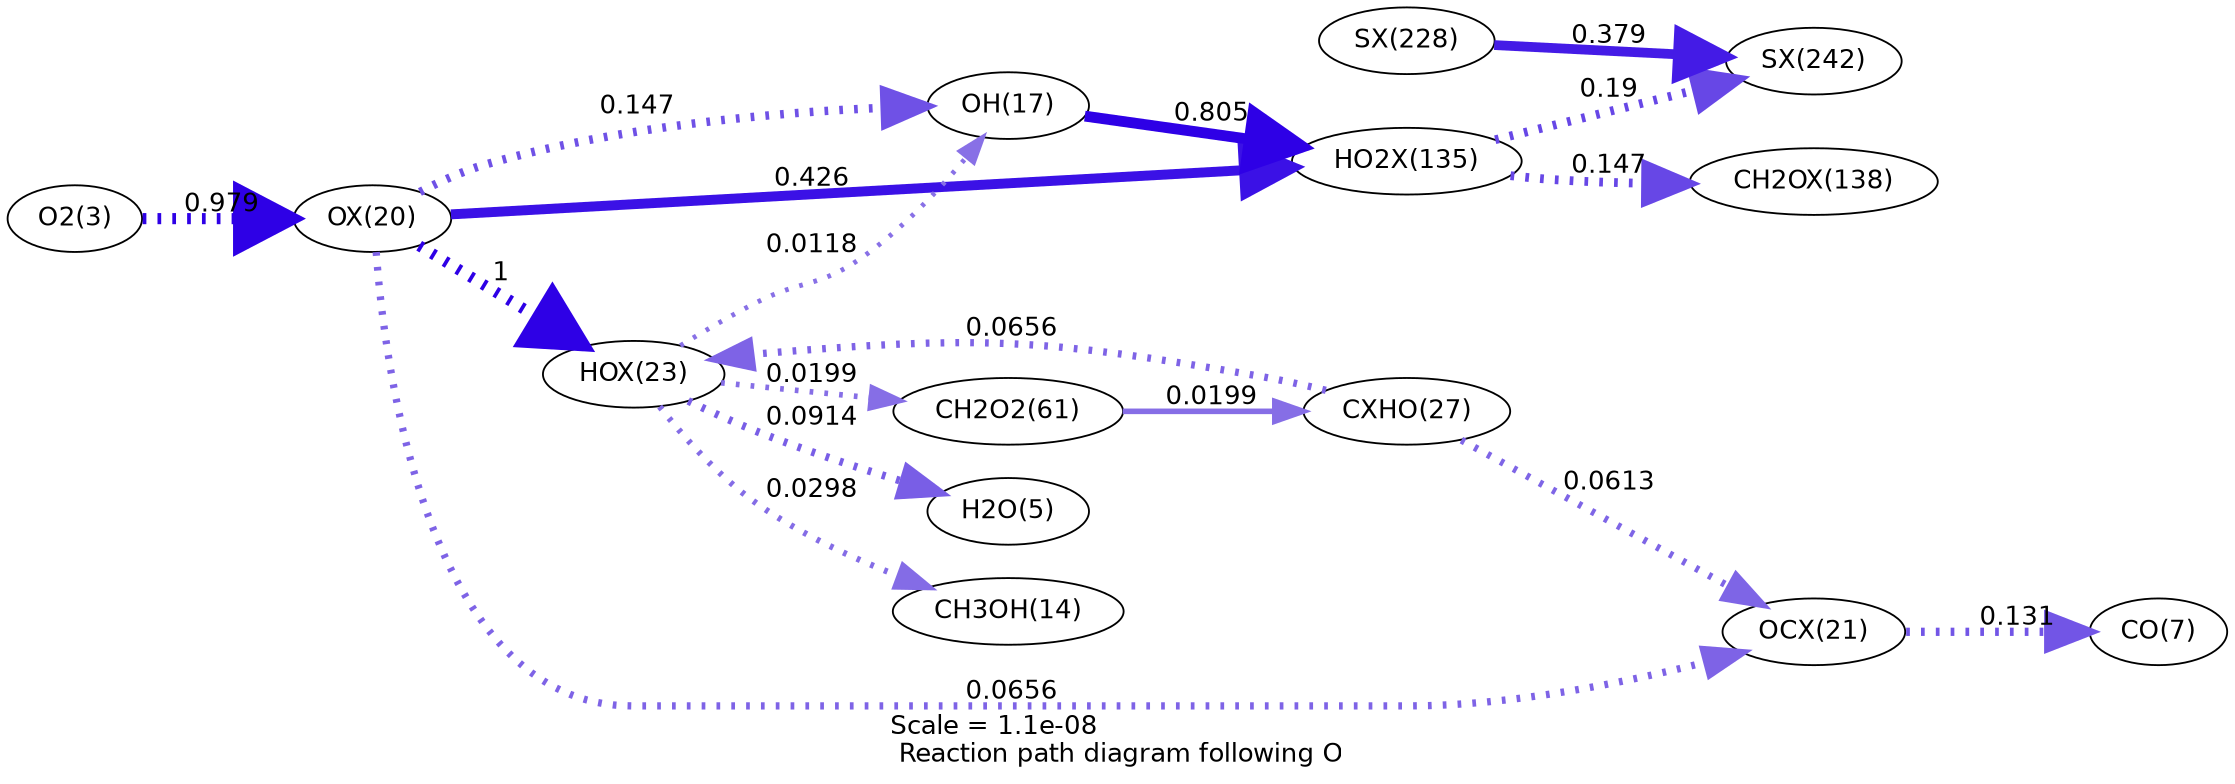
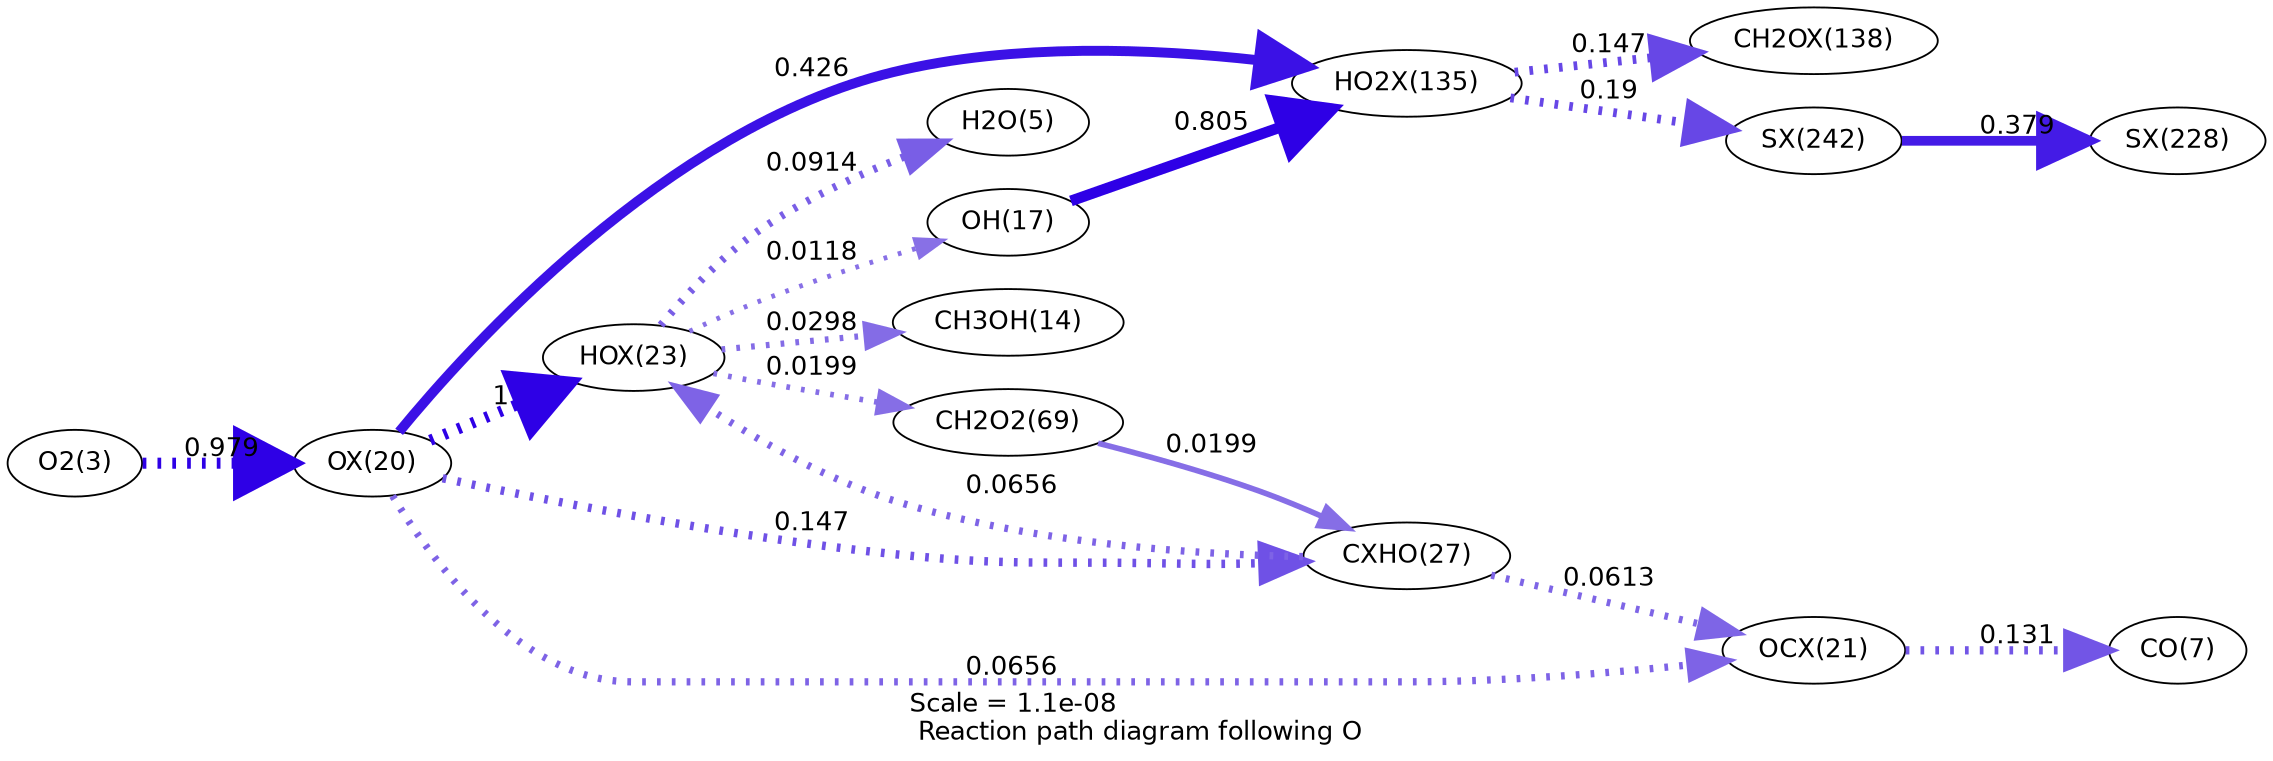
edge "SX(228)" -> "SX(242)": reversed
edge "OX(20)" -> "OH(17)": now "OX(20)" -> "CXHO(27)"
node "CH2O2(61)": label "CH2O2(61)" -> "CH2O2(69)"
